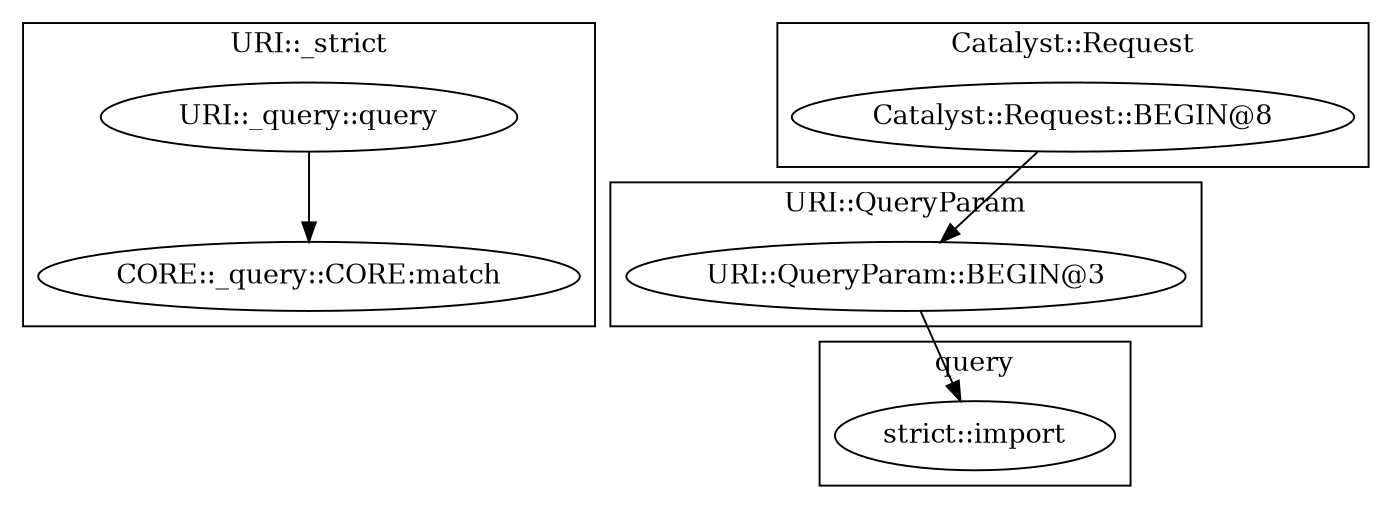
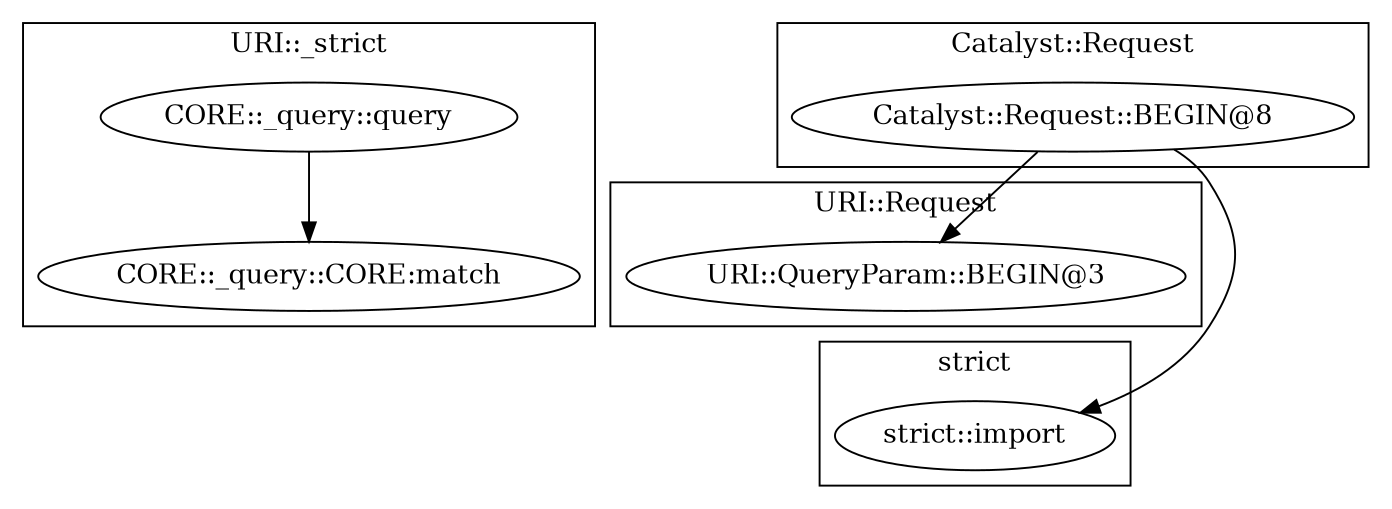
node "URI::_query::query": label "URI::_query::query" -> "CORE::_query::query"
cluster "URI::QueryParam": label "URI::QueryParam" -> "URI::Request"
edge "URI::QueryParam::BEGIN@3" -> "strict::import": now "Catalyst::Request::BEGIN@8" -> "strict::import"
cluster "query": label "query" -> "strict"
